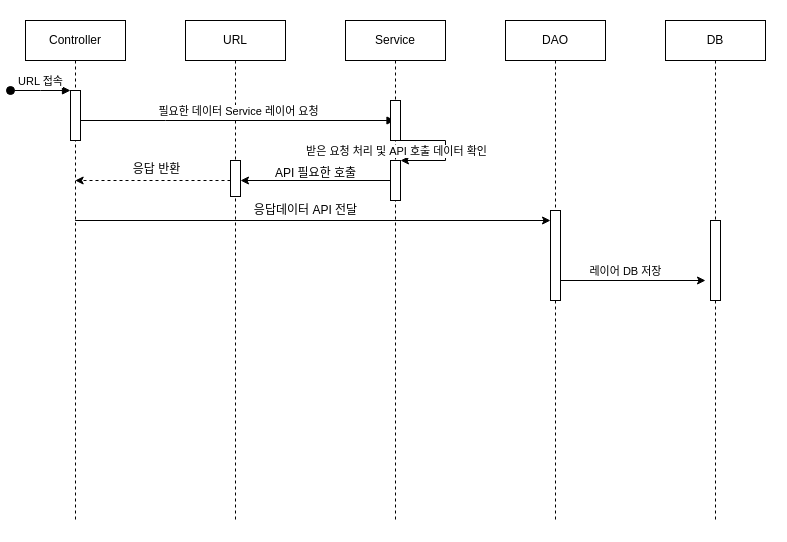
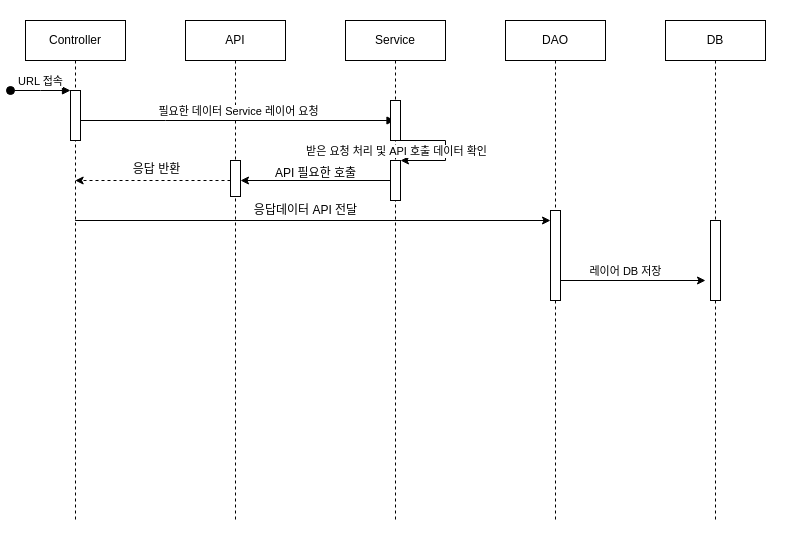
node "URL": label "URL" -> "API"
